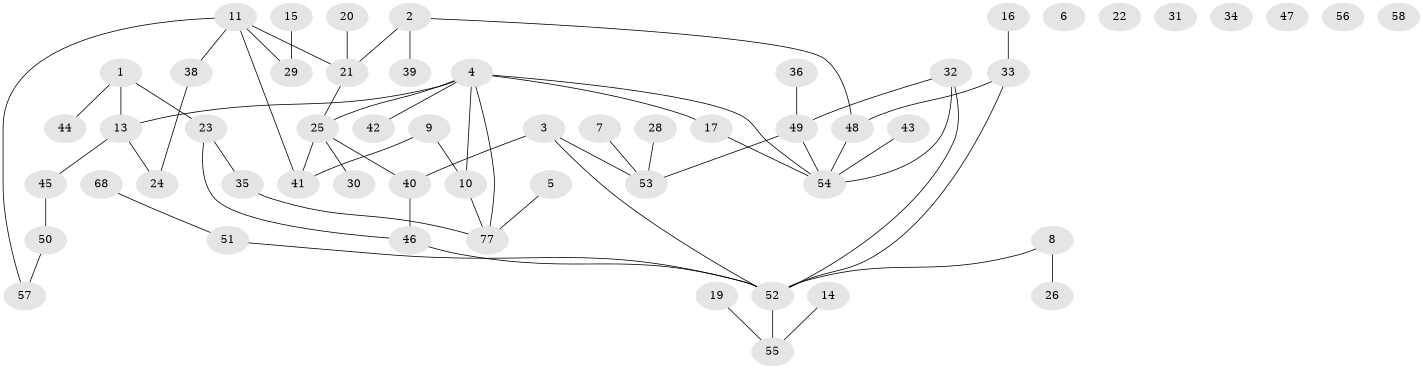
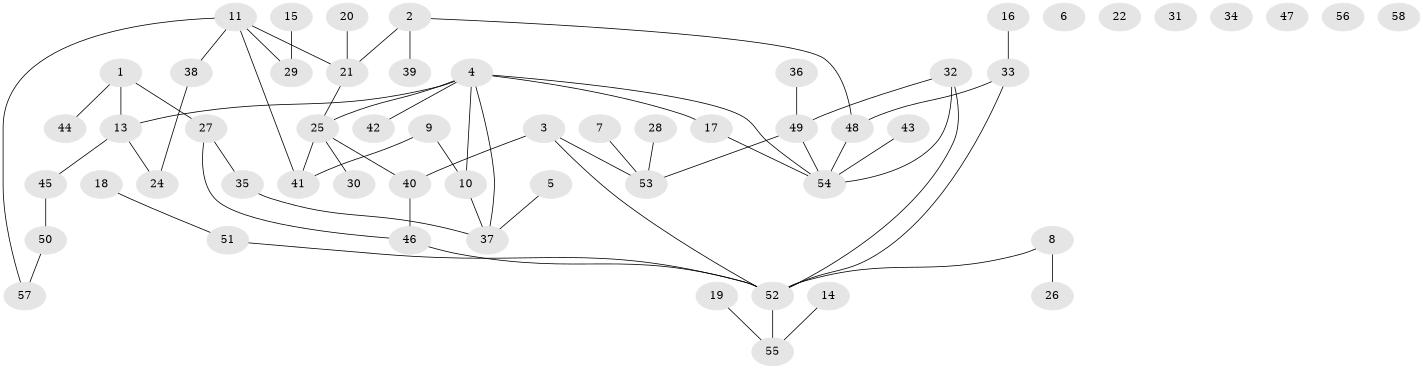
node "23": label "23" -> "27"
node "68": label "68" -> "18"
node "77": label "77" -> "37"
